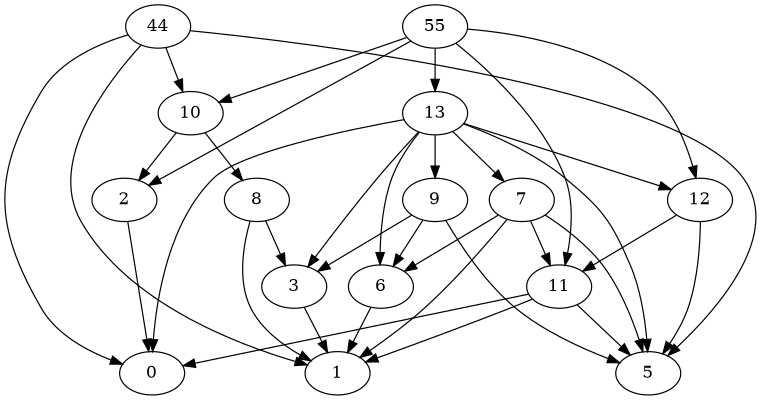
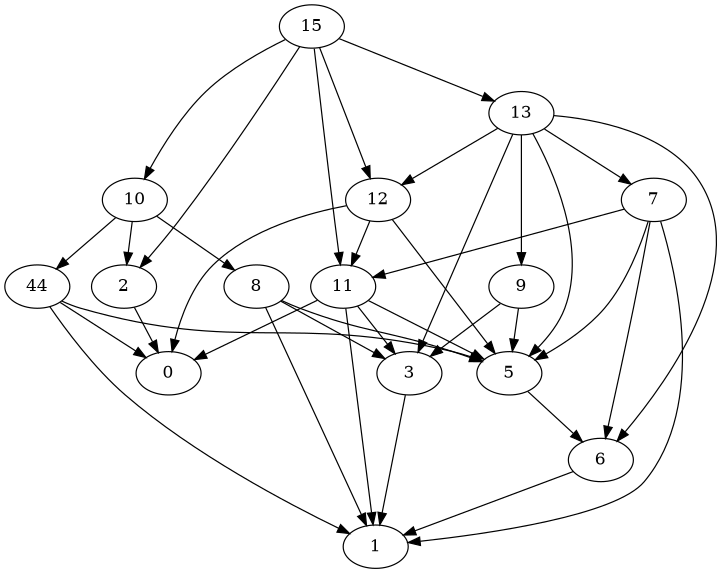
node "55": label "55" -> "15"
edge "44" -> "10": reversed
edge "13" -> "0": now "12" -> "0"
edge "9" -> "6": now "5" -> "6"
edge "11" -> "3": added
edge "8" -> "5": added
